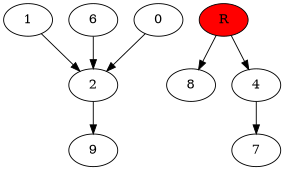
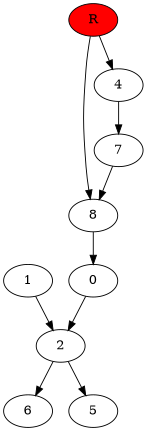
edge "6" -> "2": reversed
node "9": label "9" -> "5"
edge "7" -> "8": added
edge "8" -> "0": added
